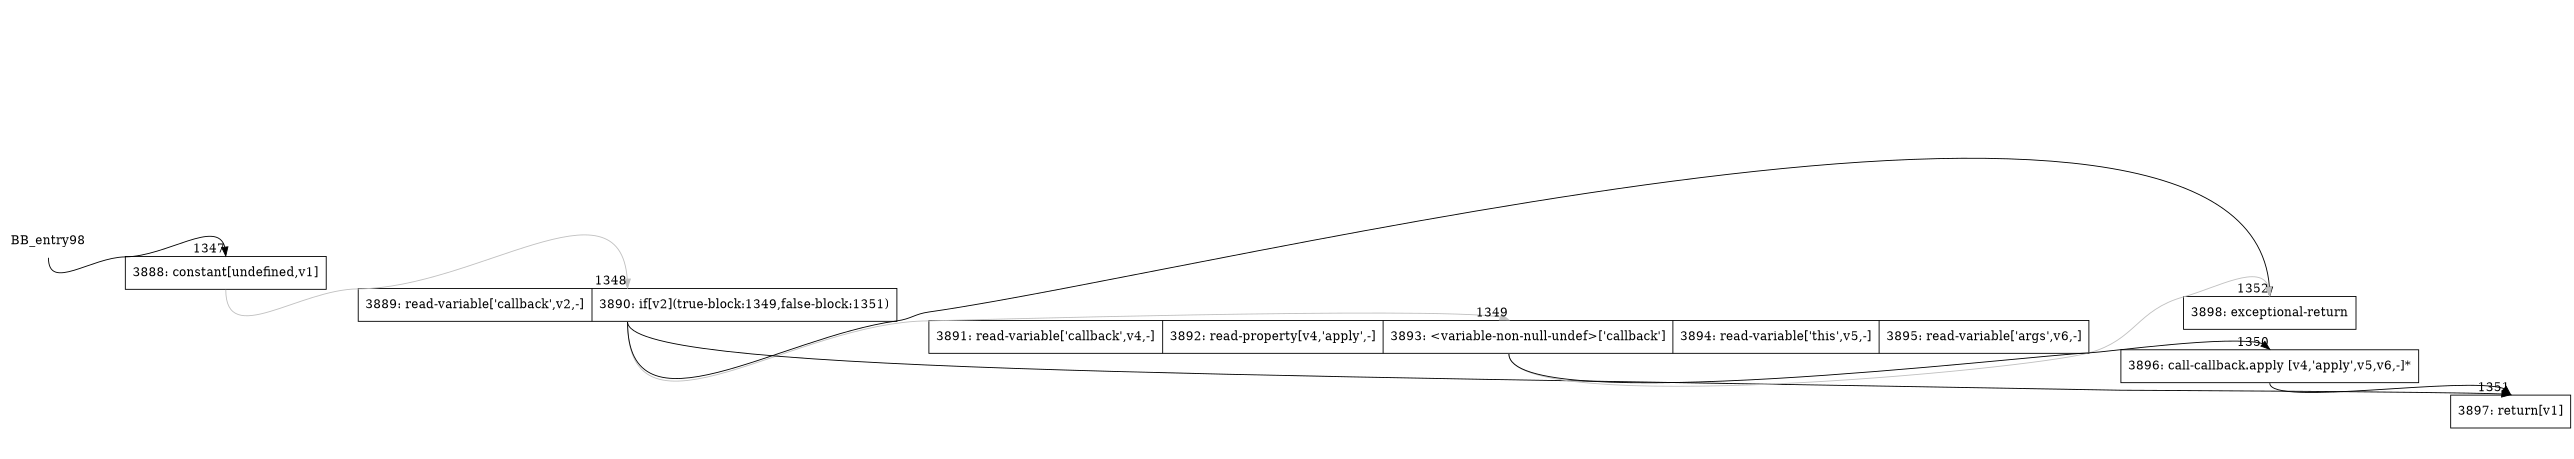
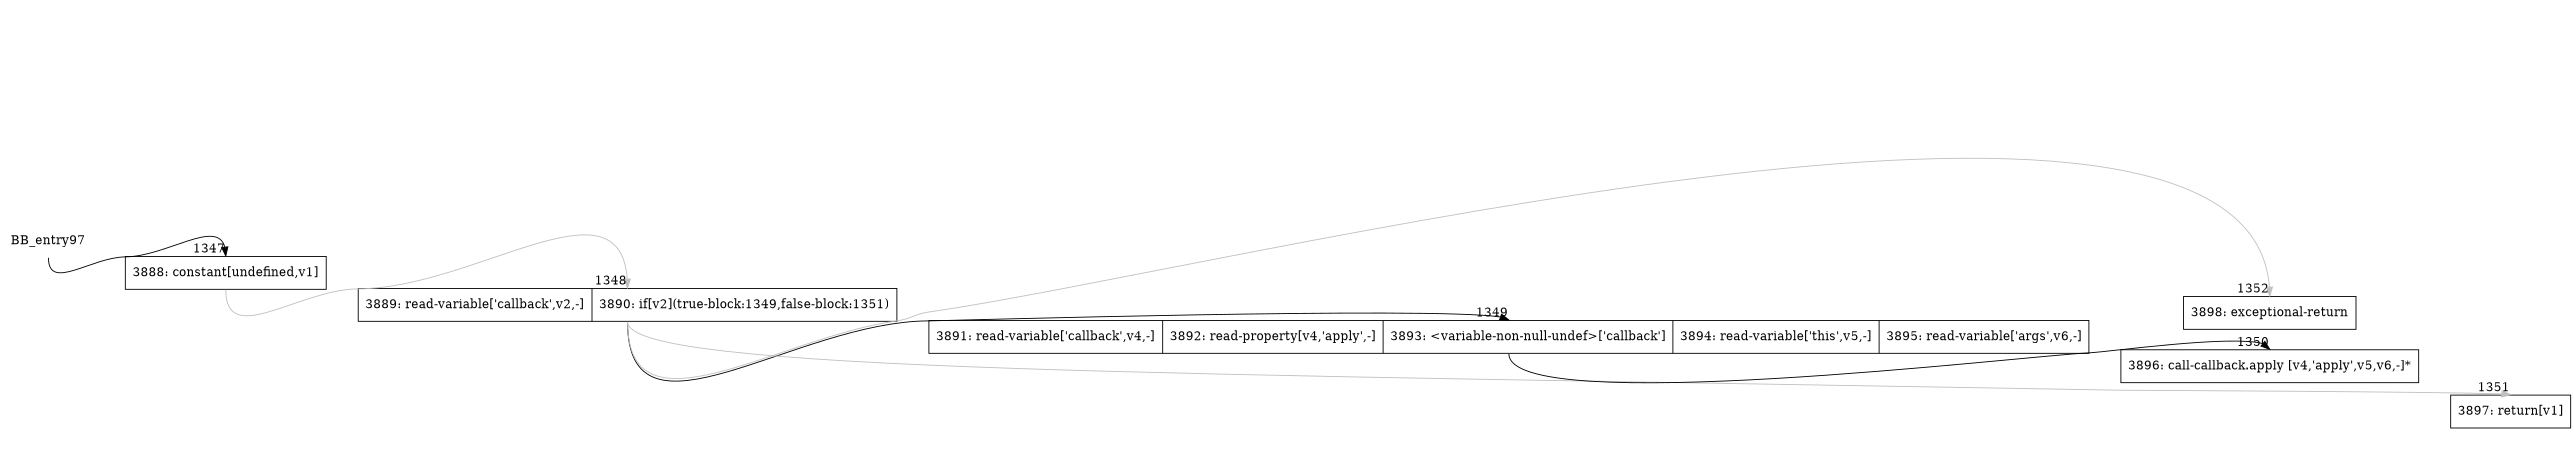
edge "3889: read-variable['callback',v2,-]" -> "3898: exceptional-return": color black -> gray
node "BB_entry98": label "BB_entry98" -> "BB_entry97"
edge "3889: read-variable['callback',v2,-]" -> "3891: read-variable['callback',v4,-]": color gray -> black
edge "3891: read-variable['callback',v4,-]" -> "3898: exceptional-return": removed
edge "3889: read-variable['callback',v2,-]" -> "3897: return[v1]": color black -> gray
edge "3896: call-callback.apply [v4,'apply',v5,v6,-]*" -> "3897: return[v1]": removed
